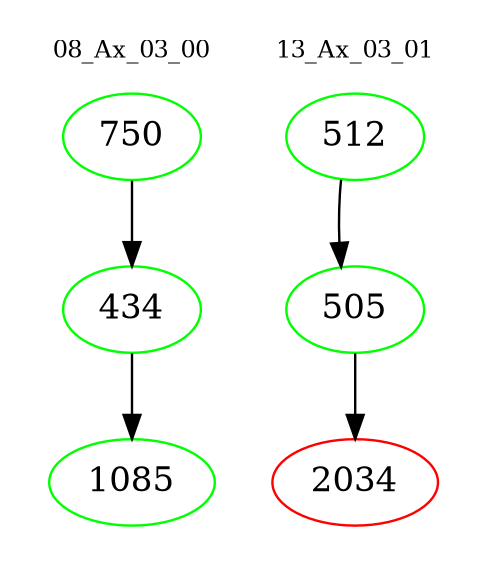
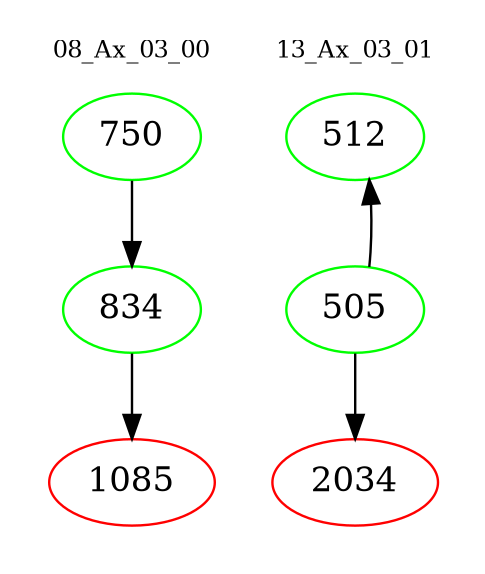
edge "512" -> "505": reversed
node "434": label "434" -> "834"
node "1085": color green -> red
